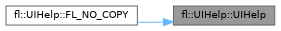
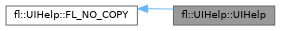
edge "fl::UIHelp::FL_NO_COPY" -> "fl::UIHelp::UIHelp": reversed
